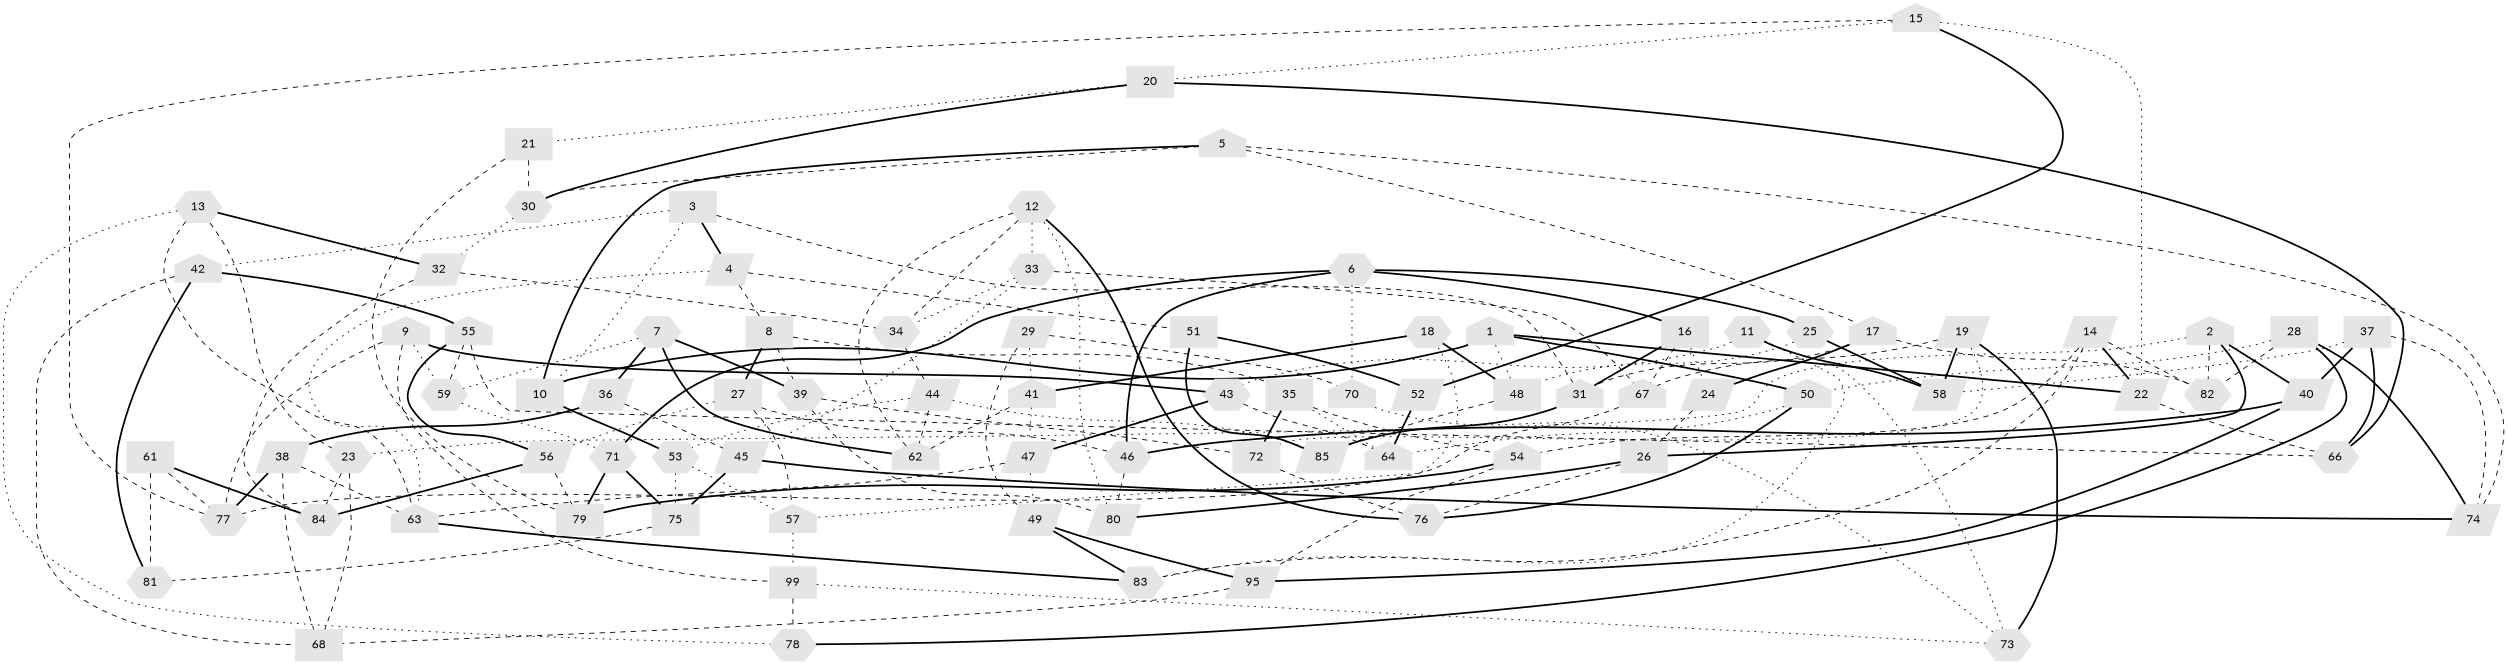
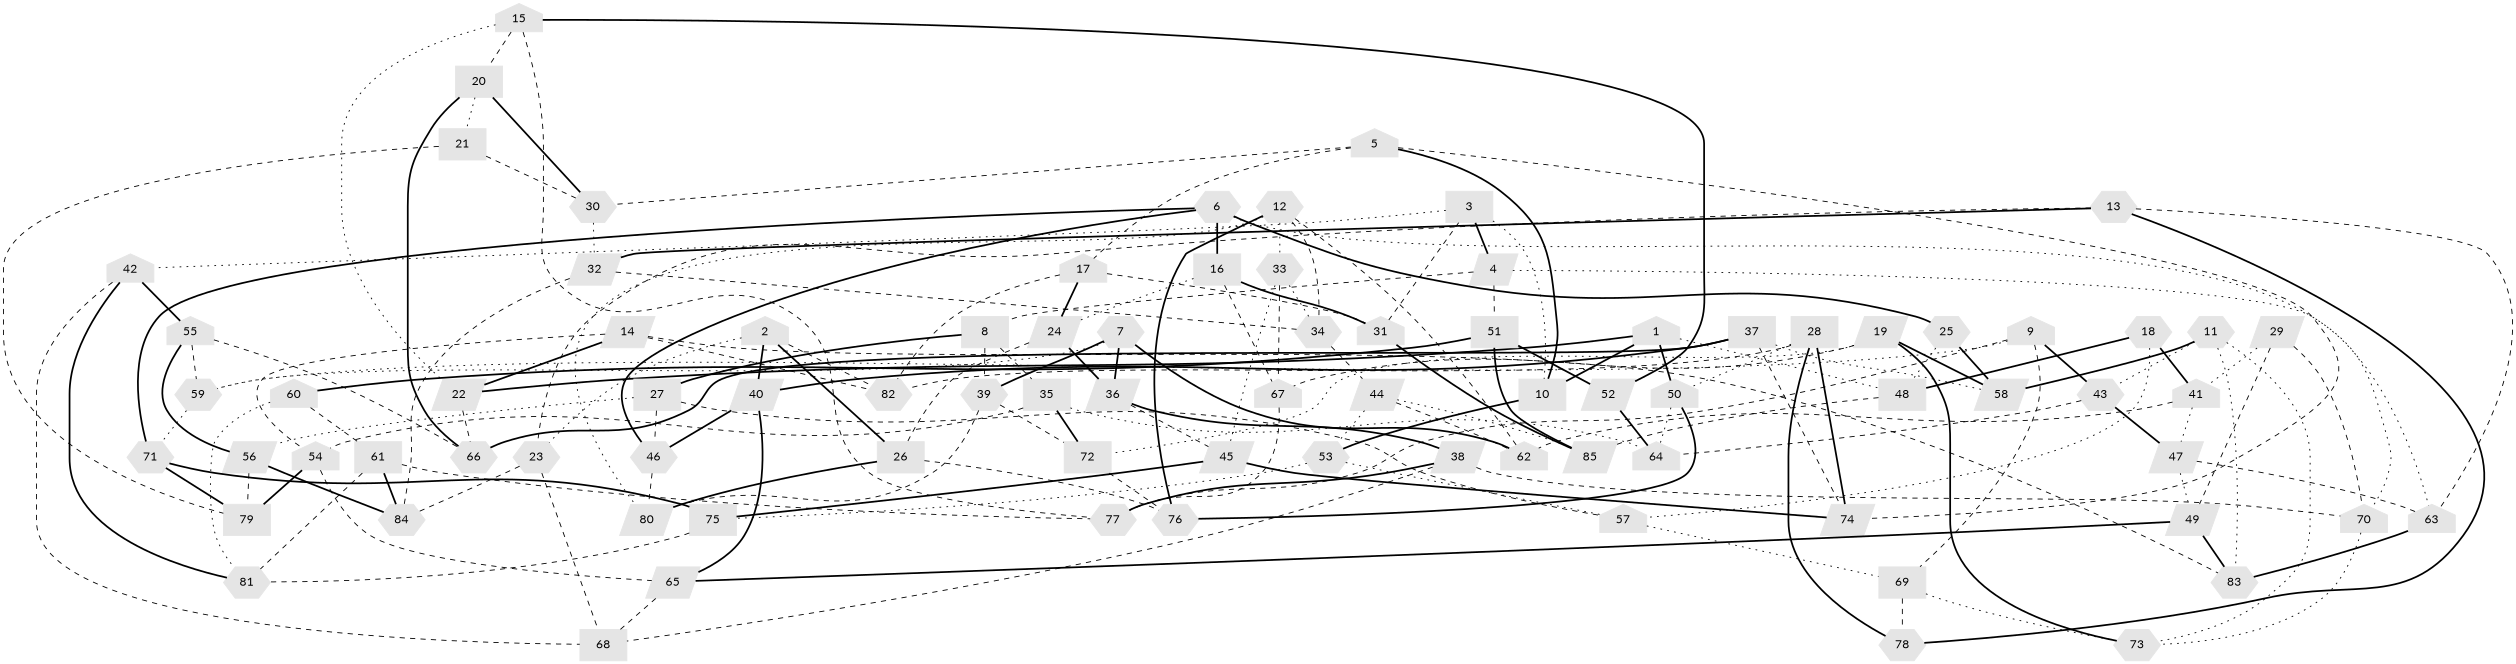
edge "15" -- "20": style dotted -> dashed
edge "24" -- "36": added
node "60": added
edge "38" -- "63": now "38" -- "70"
node "99": label "99" -> "69"
node "95": label "95" -> "65"
edge "13" -- "78": style dotted -> bold
